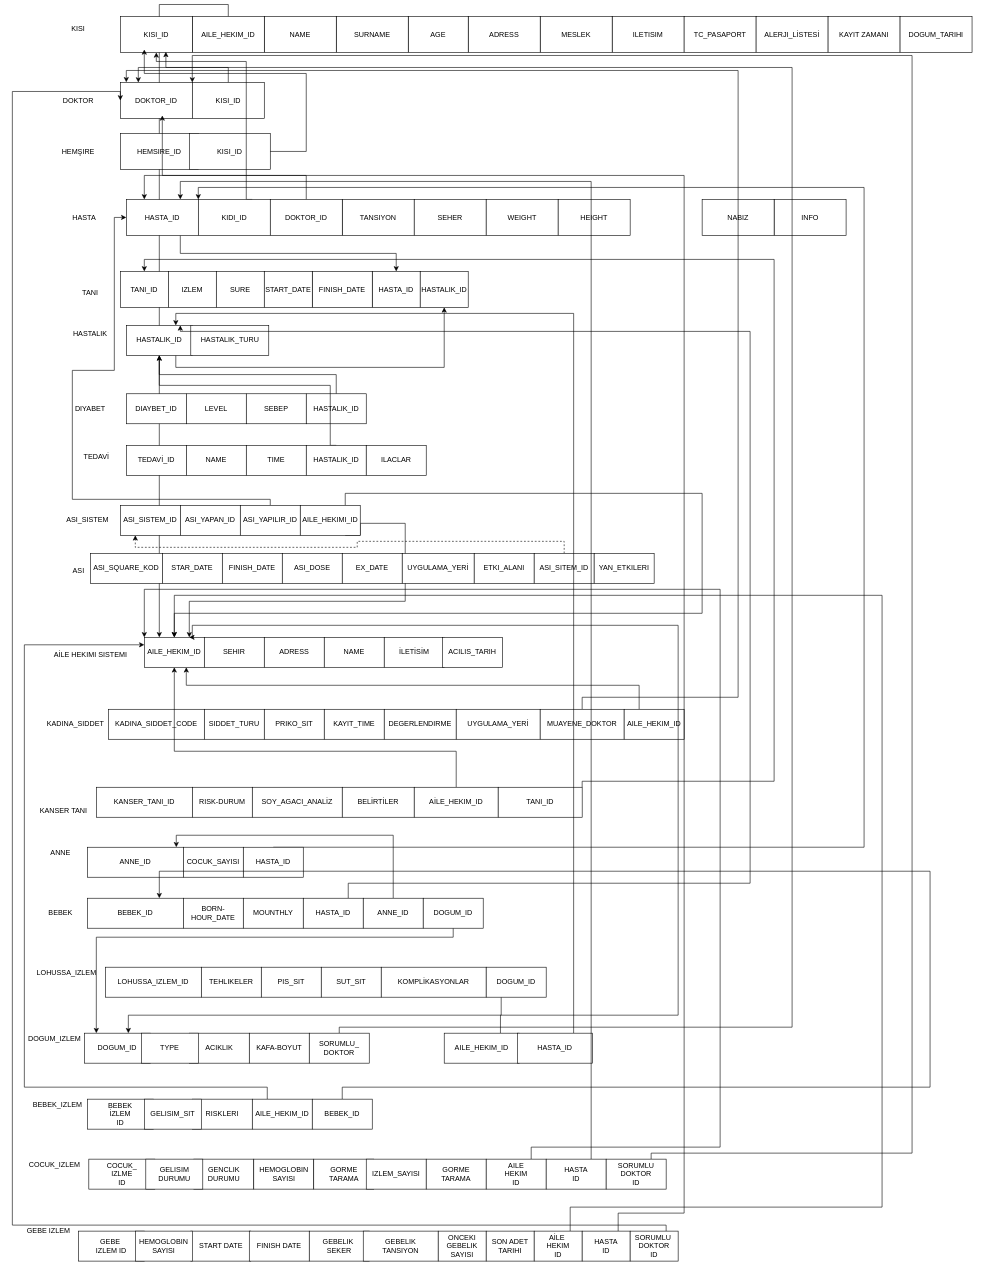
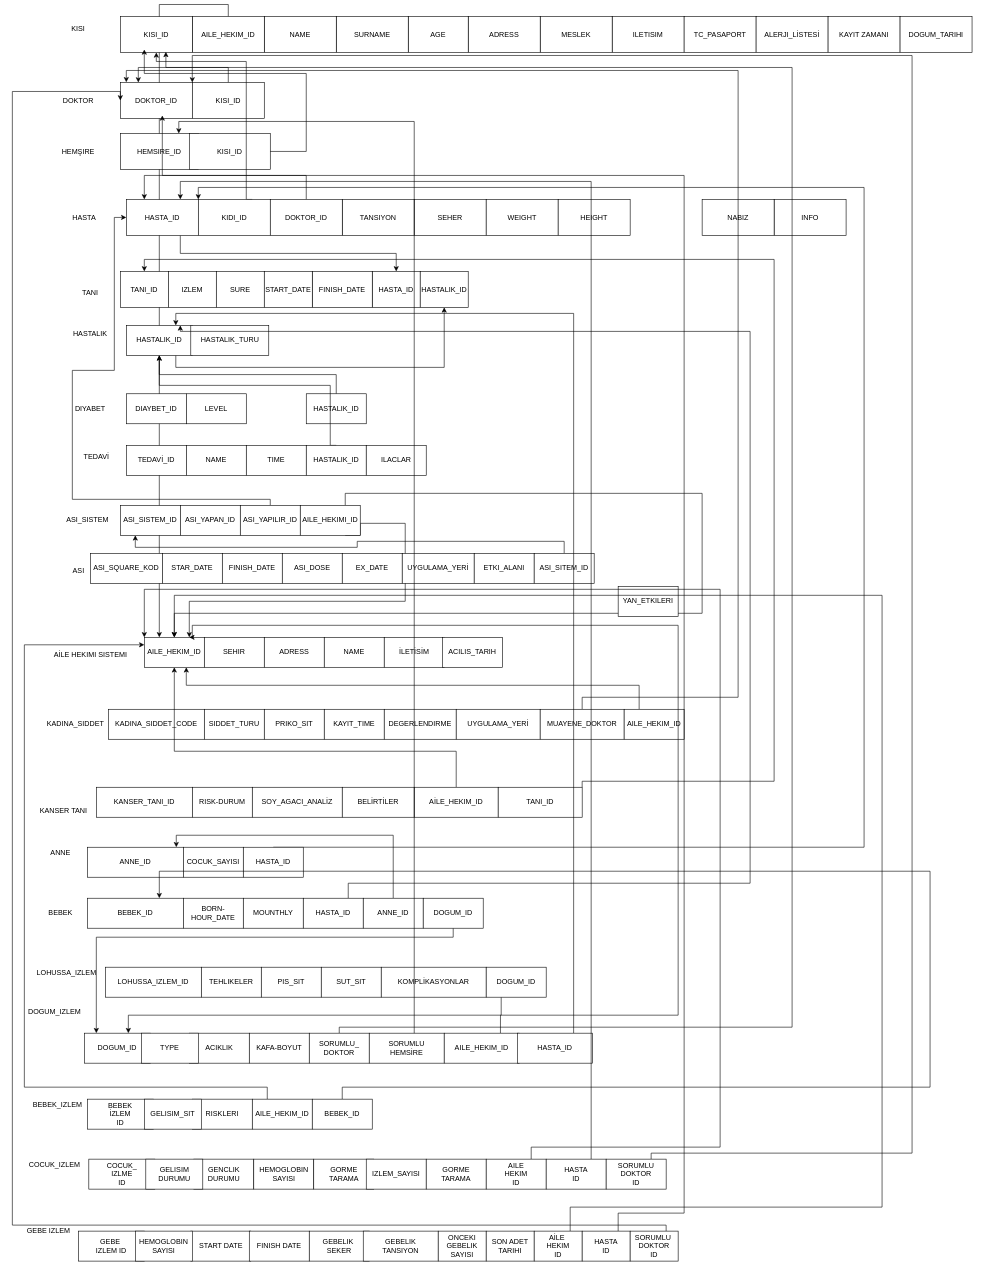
edge "SORUMLU HEMSİRE" -> "HEMSIRE_ID": added
node "SEBEP": removed
edge "ASI_SITEM_ID" -> "ASI_SISTEM_ID": style dashed -> solid
node "YAN_ETKILERI": moved (624, 569) -> (648, 602)
node "DOGUM_IZLEM": moved (54, 1040) -> (54, 1013)
node "SORUMLU HEMSİRE": added
